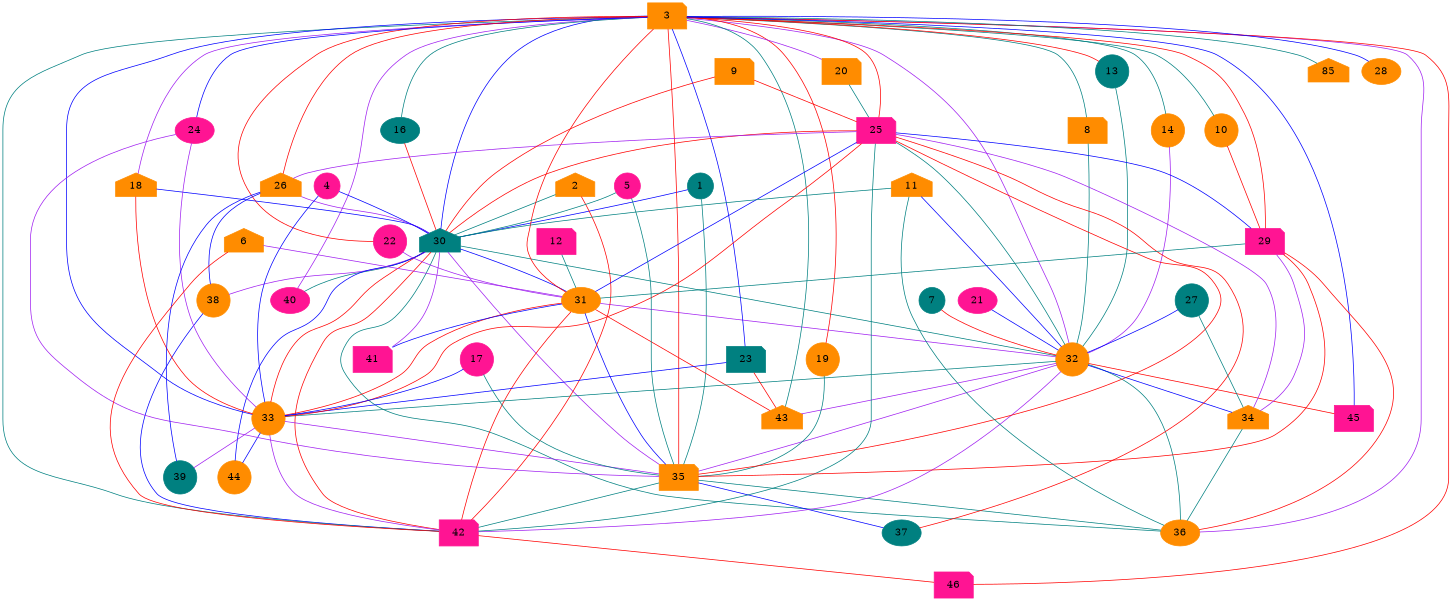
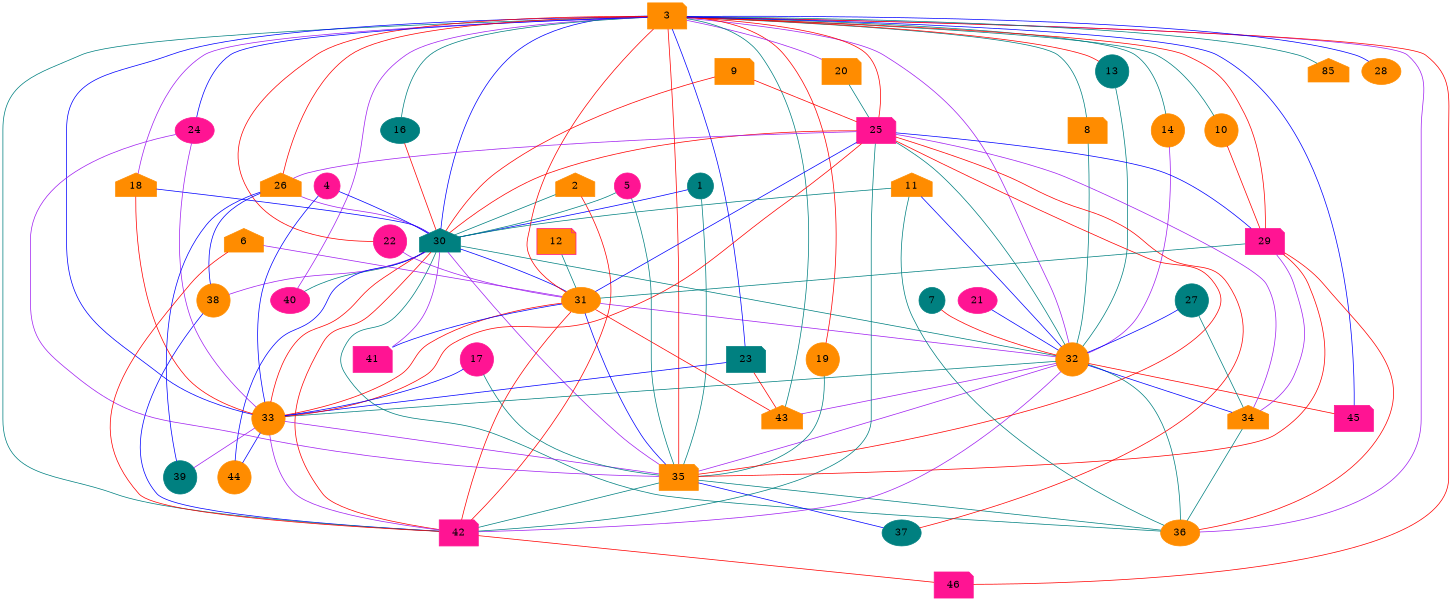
node "12": fillcolor deeppink -> darkorange
